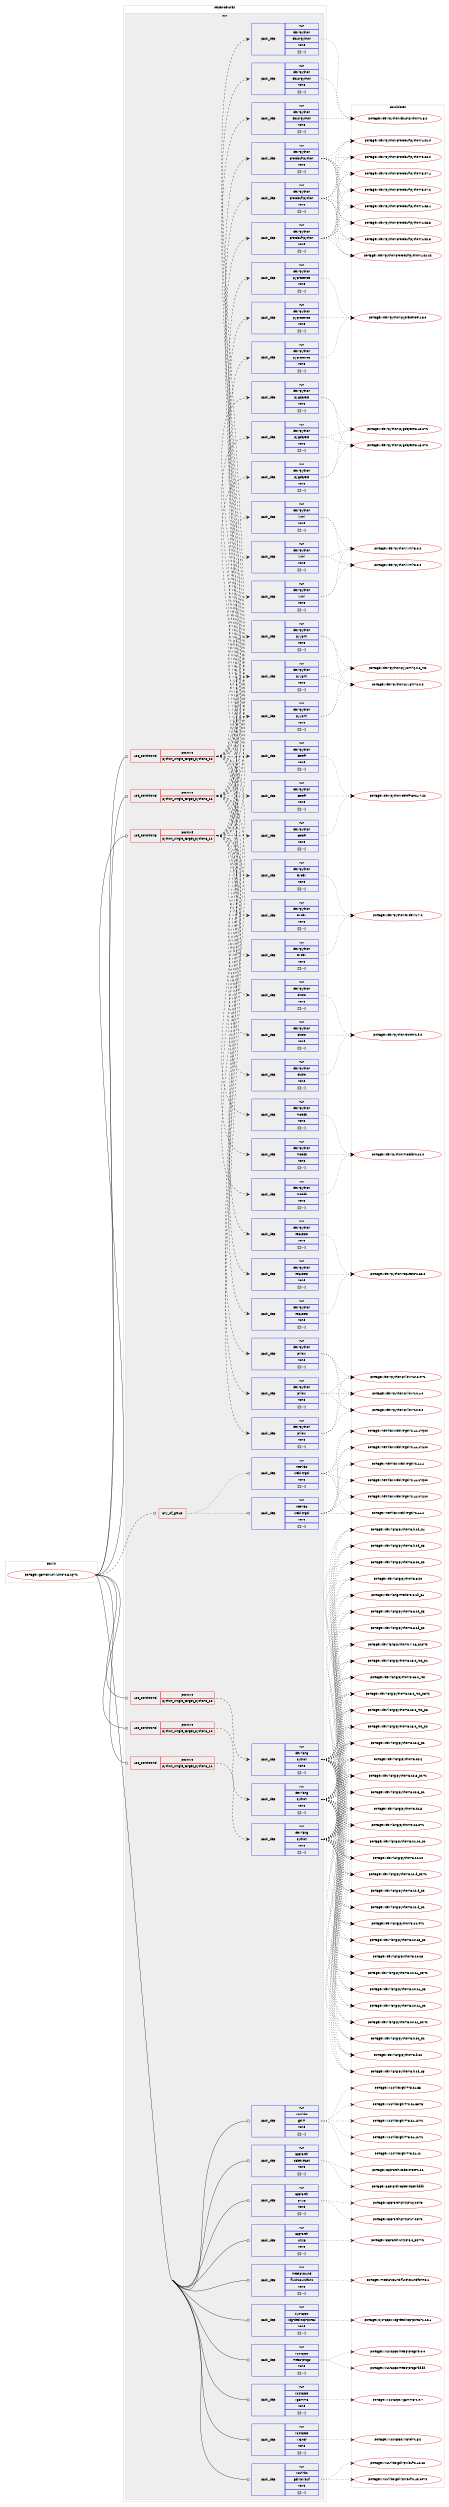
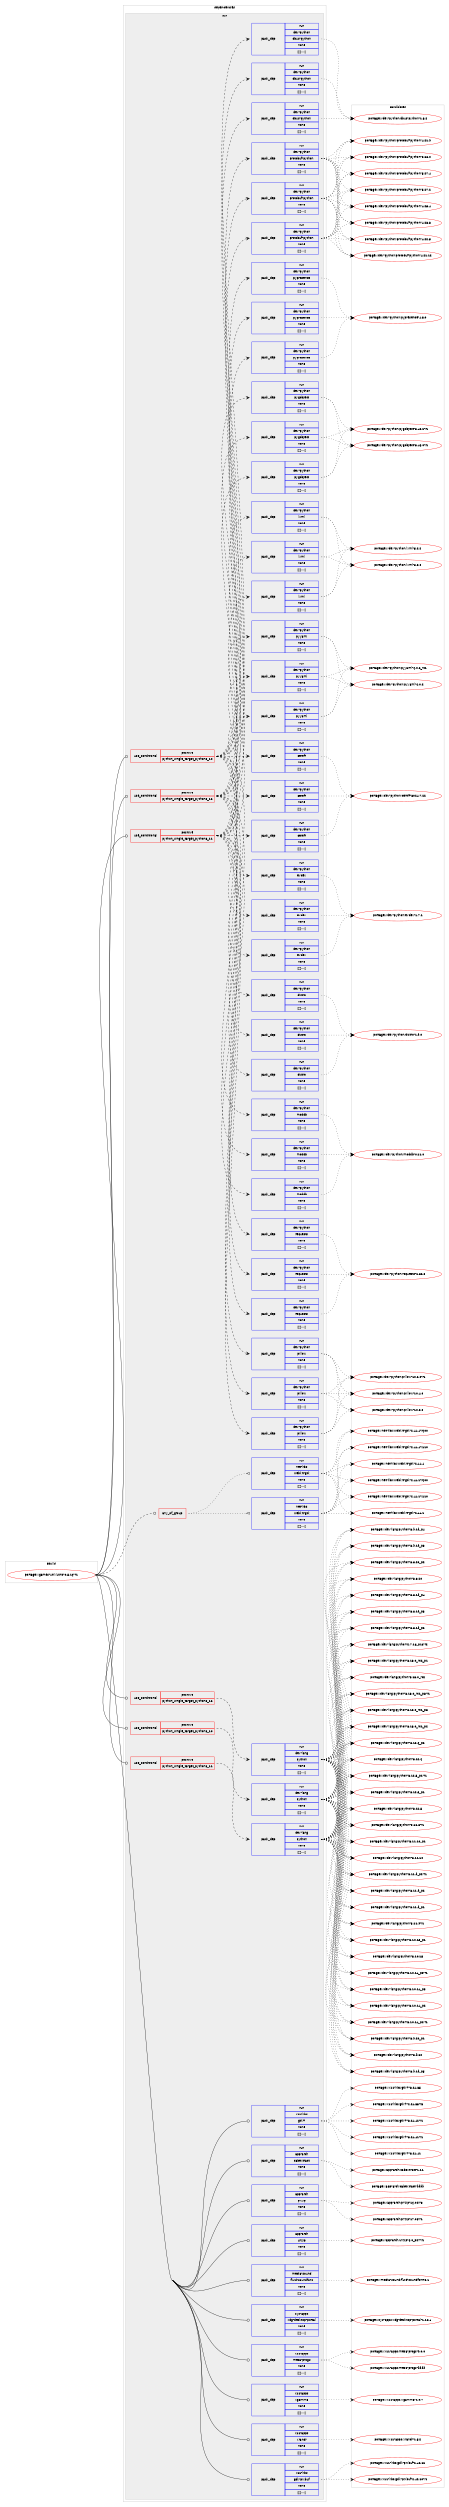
node "portage://dev-lang/media-3.8.19_p4": label "portage://dev-lang/media-3.8.19_p4" -> "portage://dev-lang/python-3.8.19_p4"
